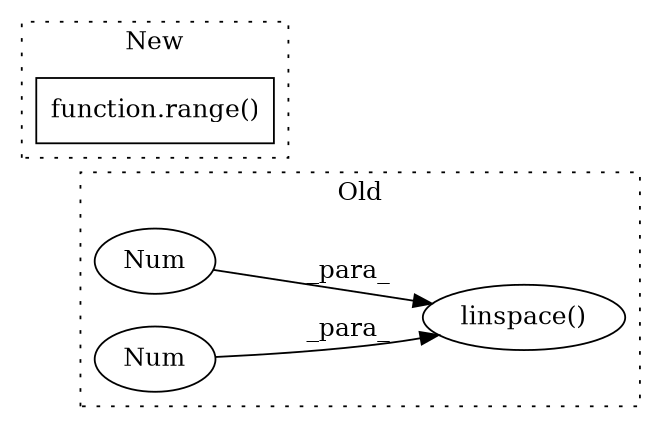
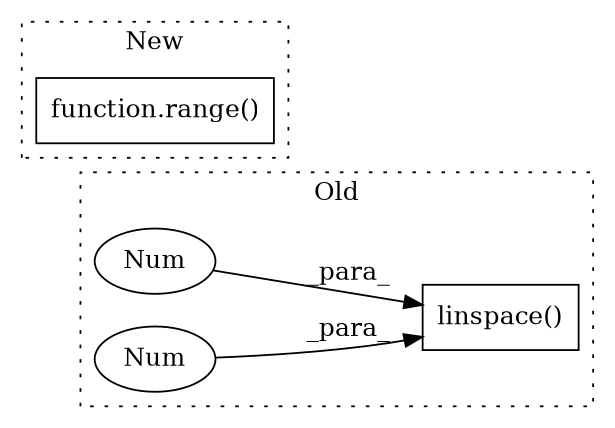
node "linspace()": shape ellipse -> box
